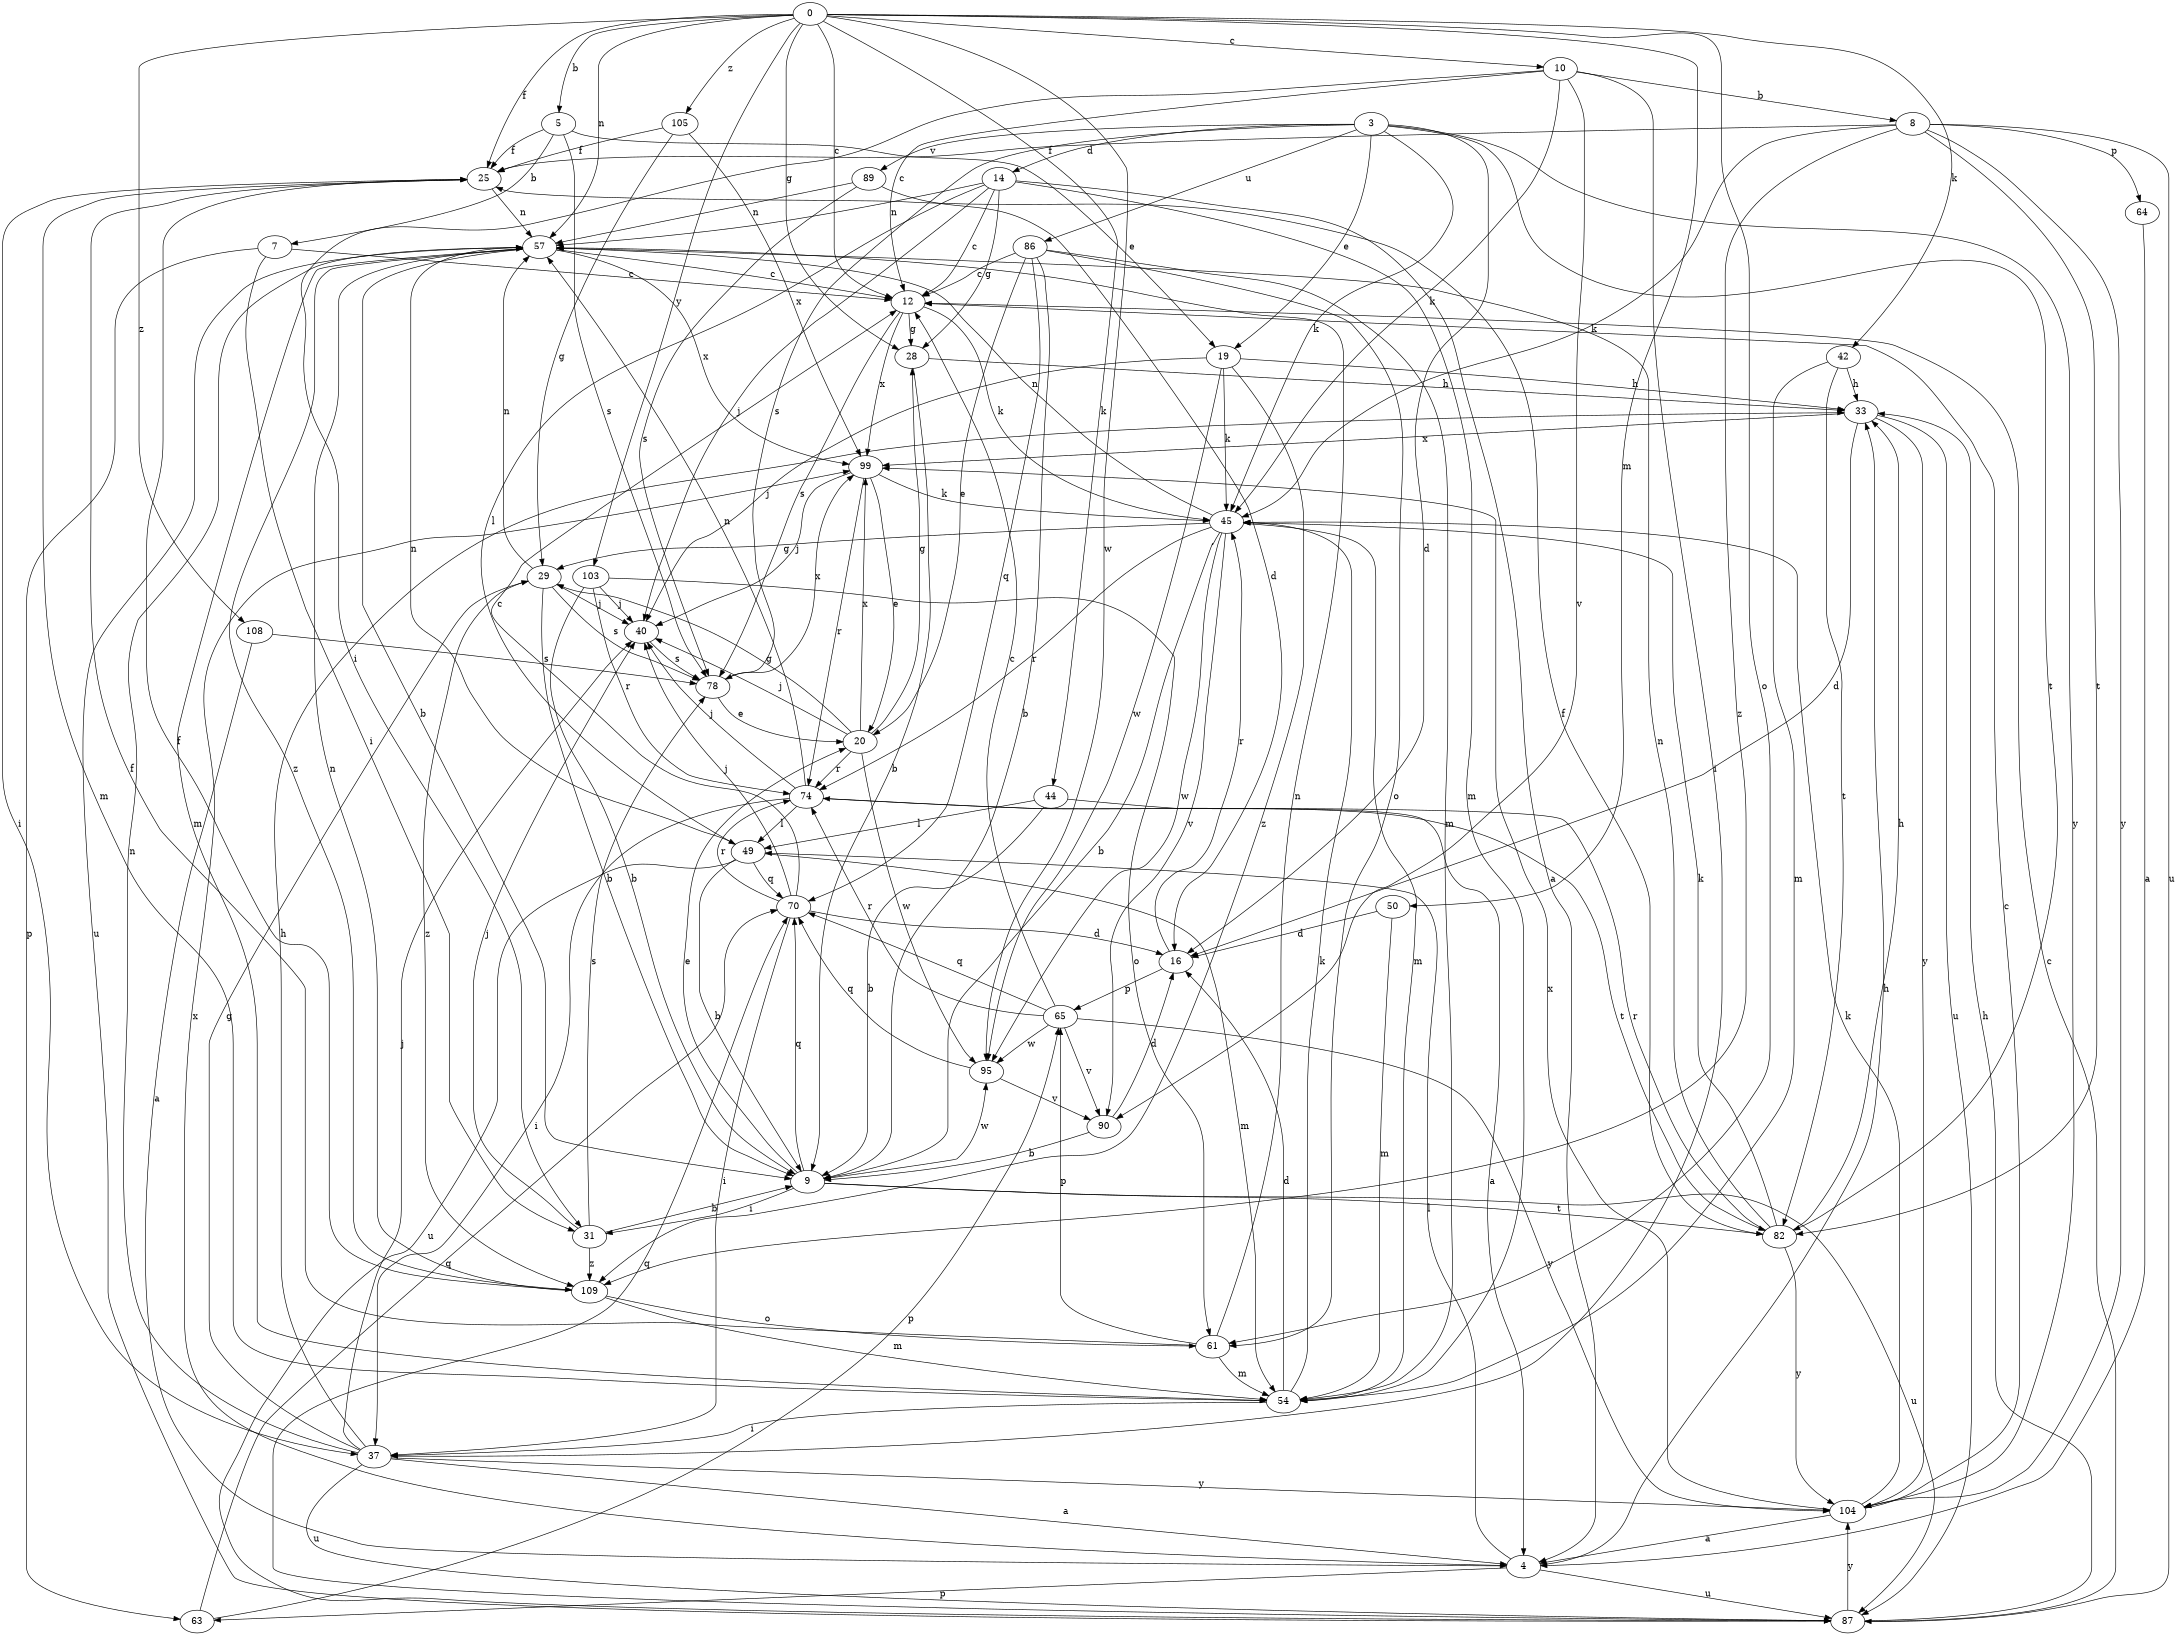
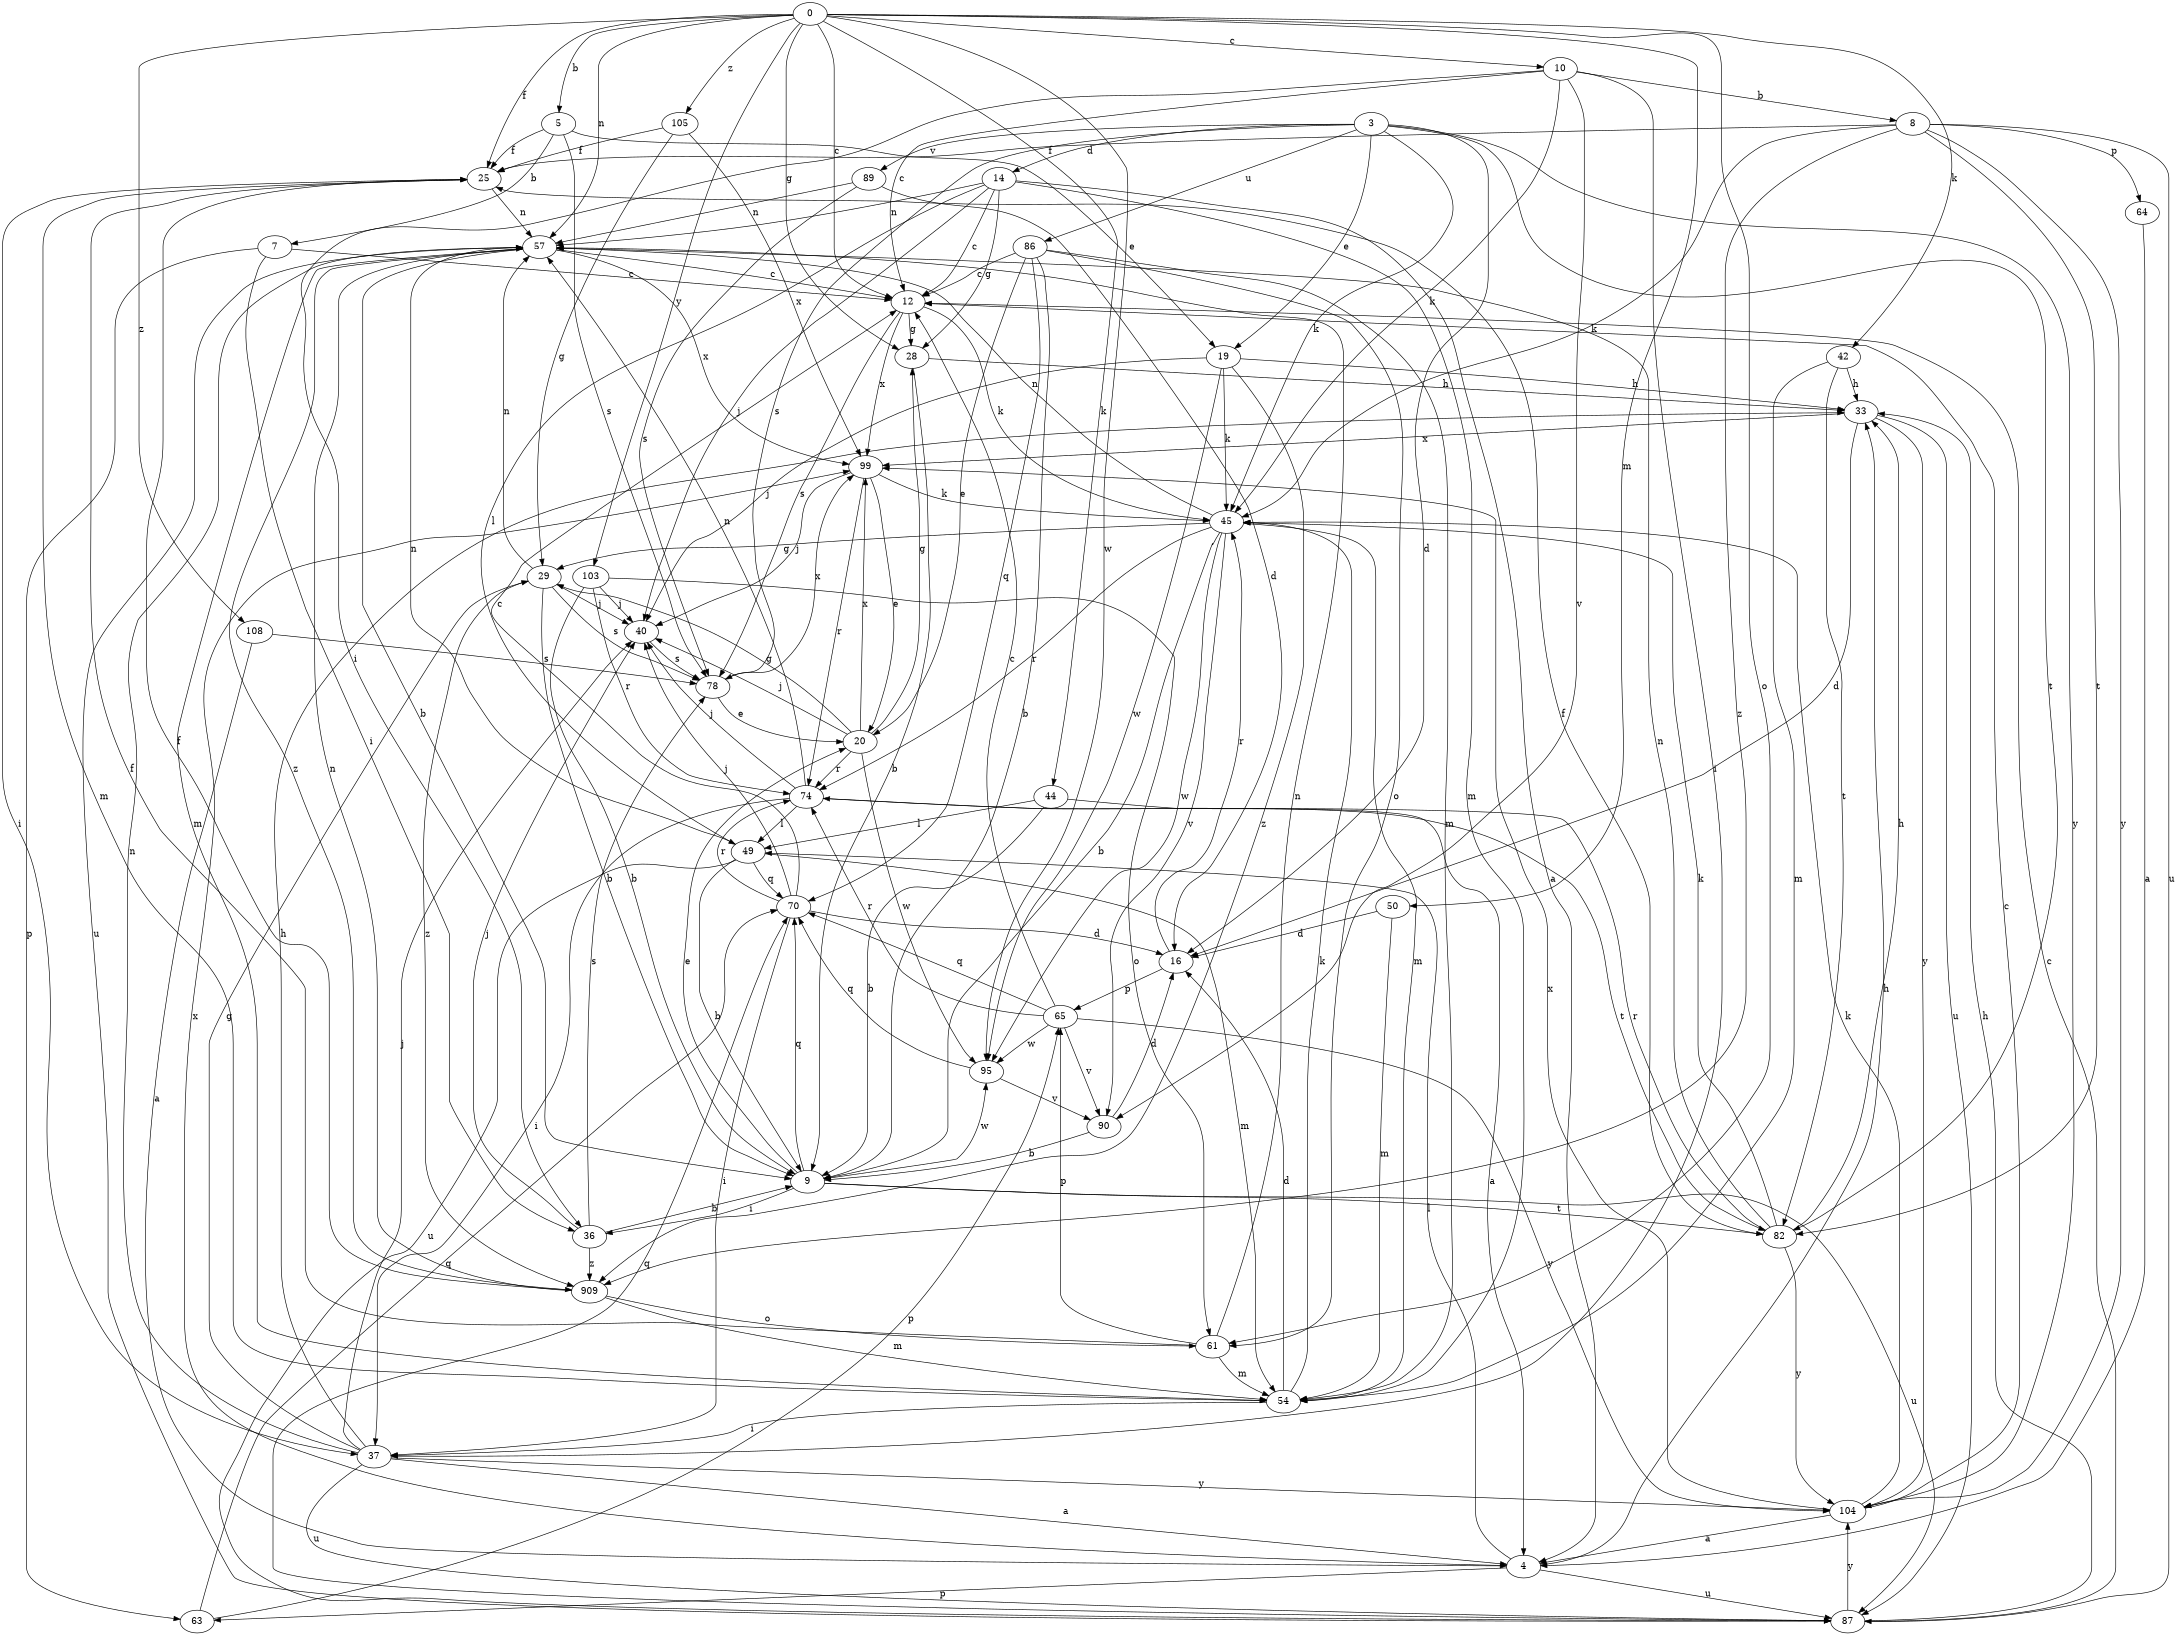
node "31": label "31" -> "36"
node "109": label "109" -> "909"
